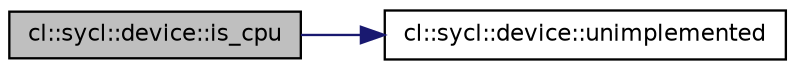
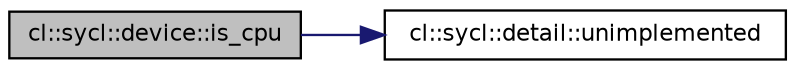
node "cl::sycl::device::unimplemented": label "cl::sycl::device::unimplemented" -> "cl::sycl::detail::unimplemented"
